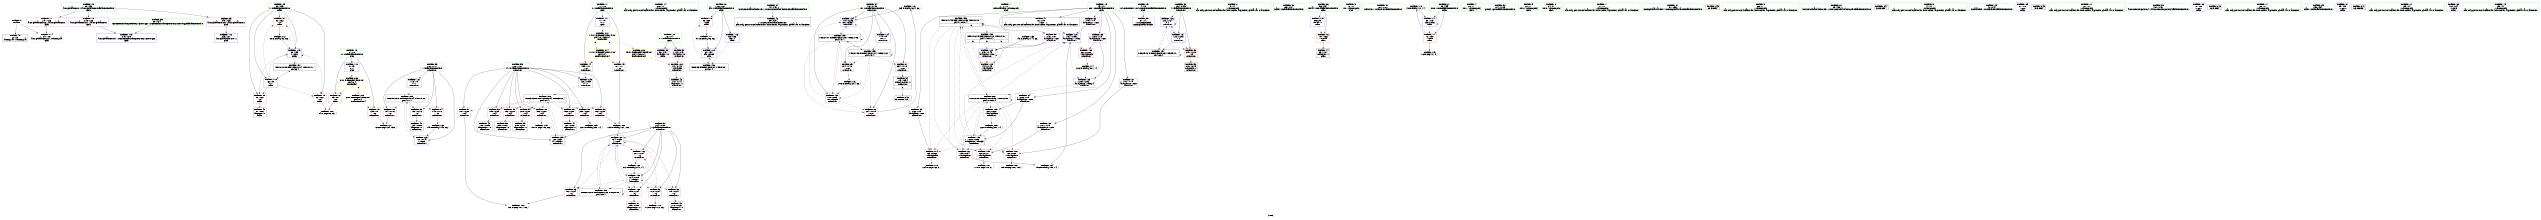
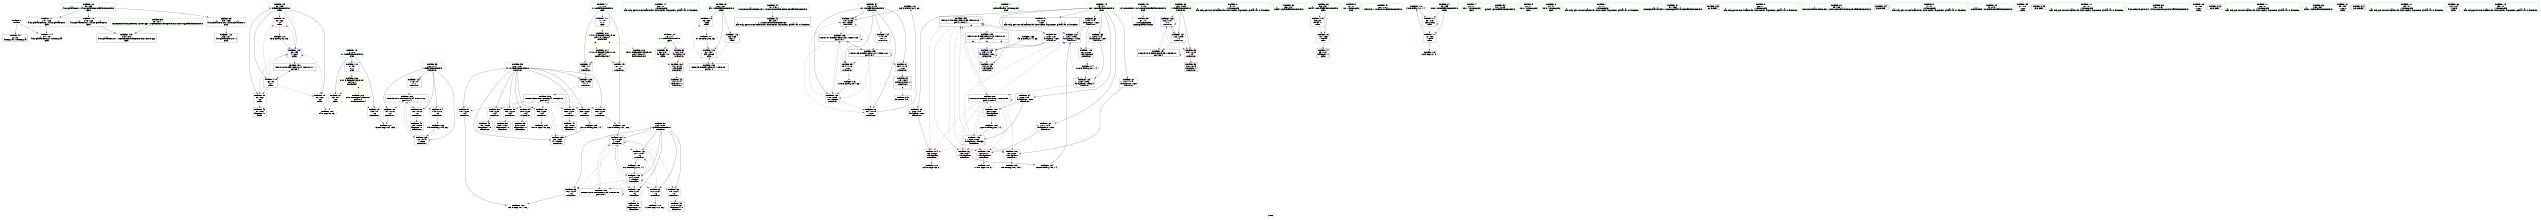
edge "NodeID: 63" -> "NodeID: 108": now "NodeID: 62" -> "NodeID: 108"
